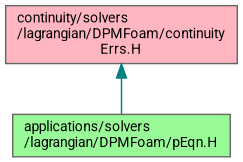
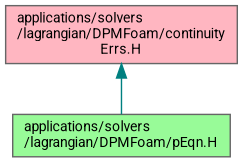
node "continuity/solvers /lagrangian/DPMFoam/continuity Errs.H": label "continuity/solvers /lagrangian/DPMFoam/continuity Errs.H" -> "applications/solvers /lagrangian/DPMFoam/continuity Errs.H"
